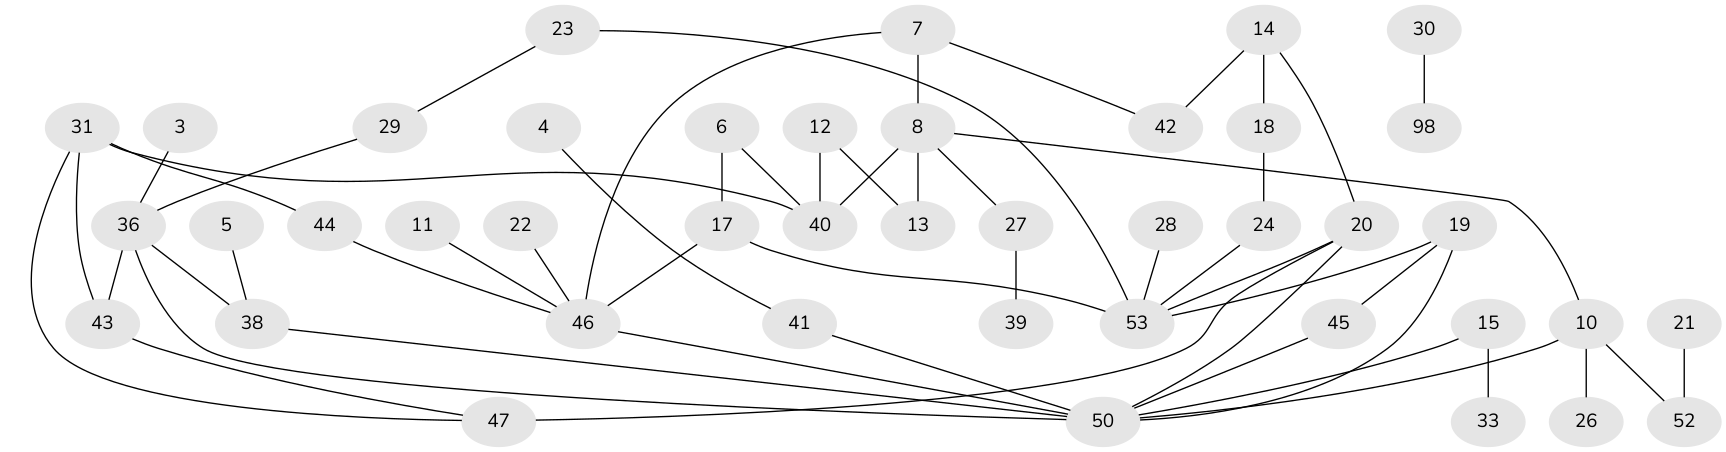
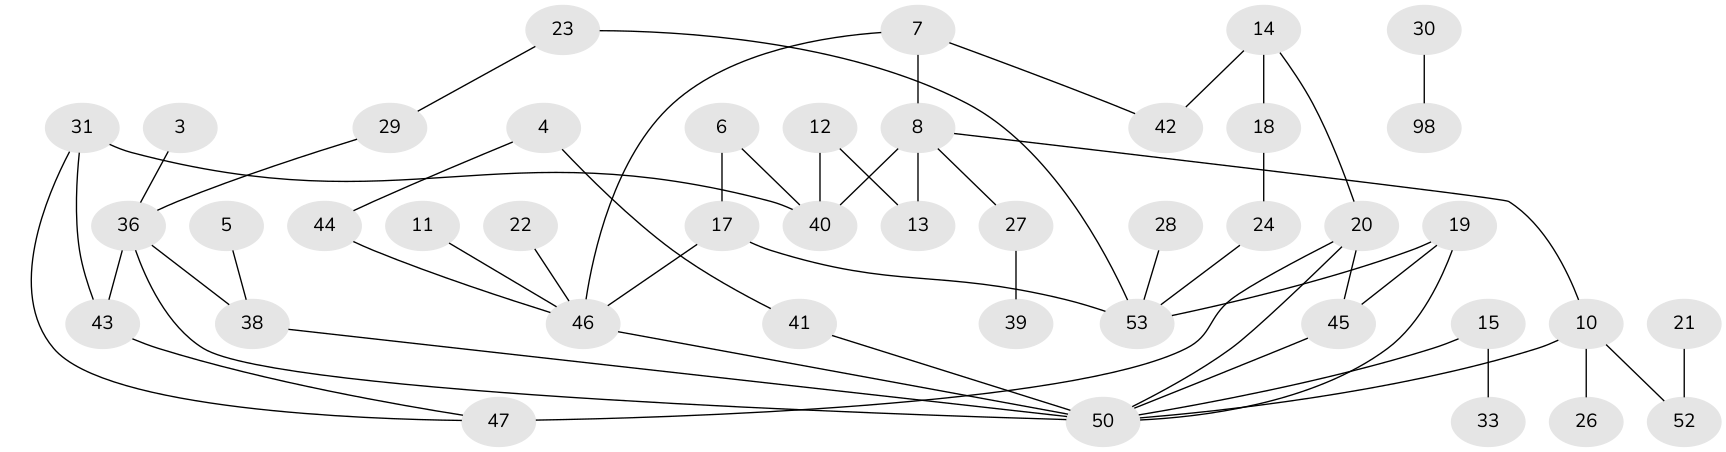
edge "31" -- "44": now "4" -- "44"
edge "20" -- "53": now "20" -- "45"
